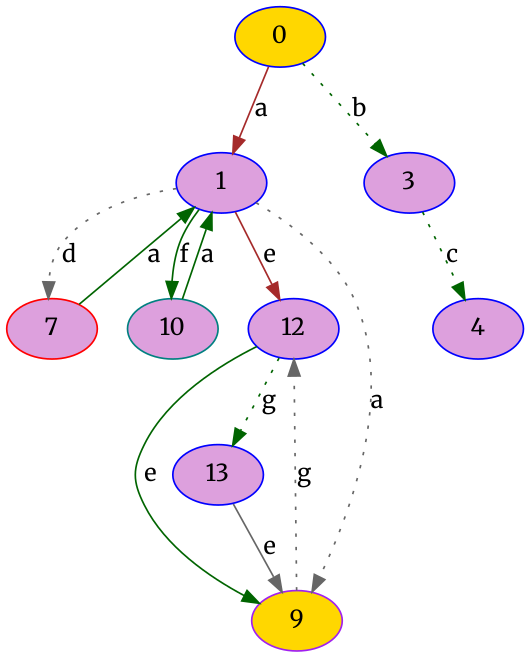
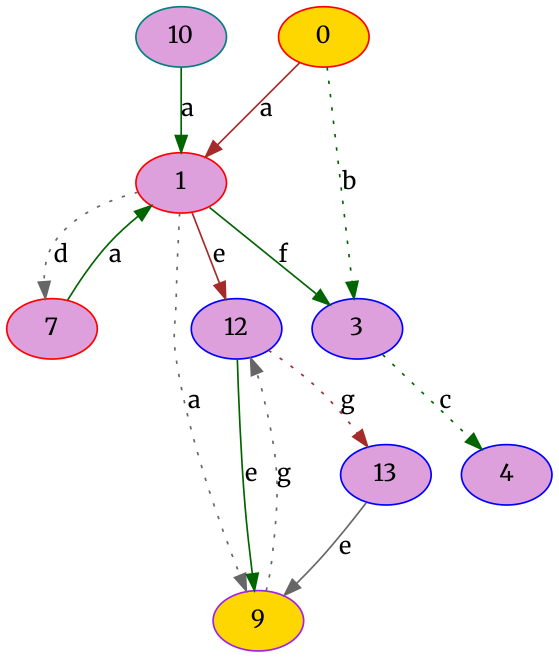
node "0": color blue -> red
node "1": color blue -> red
edge "1" -> "10": now "1" -> "3"
edge "12" -> "13": color darkgreen -> brown
